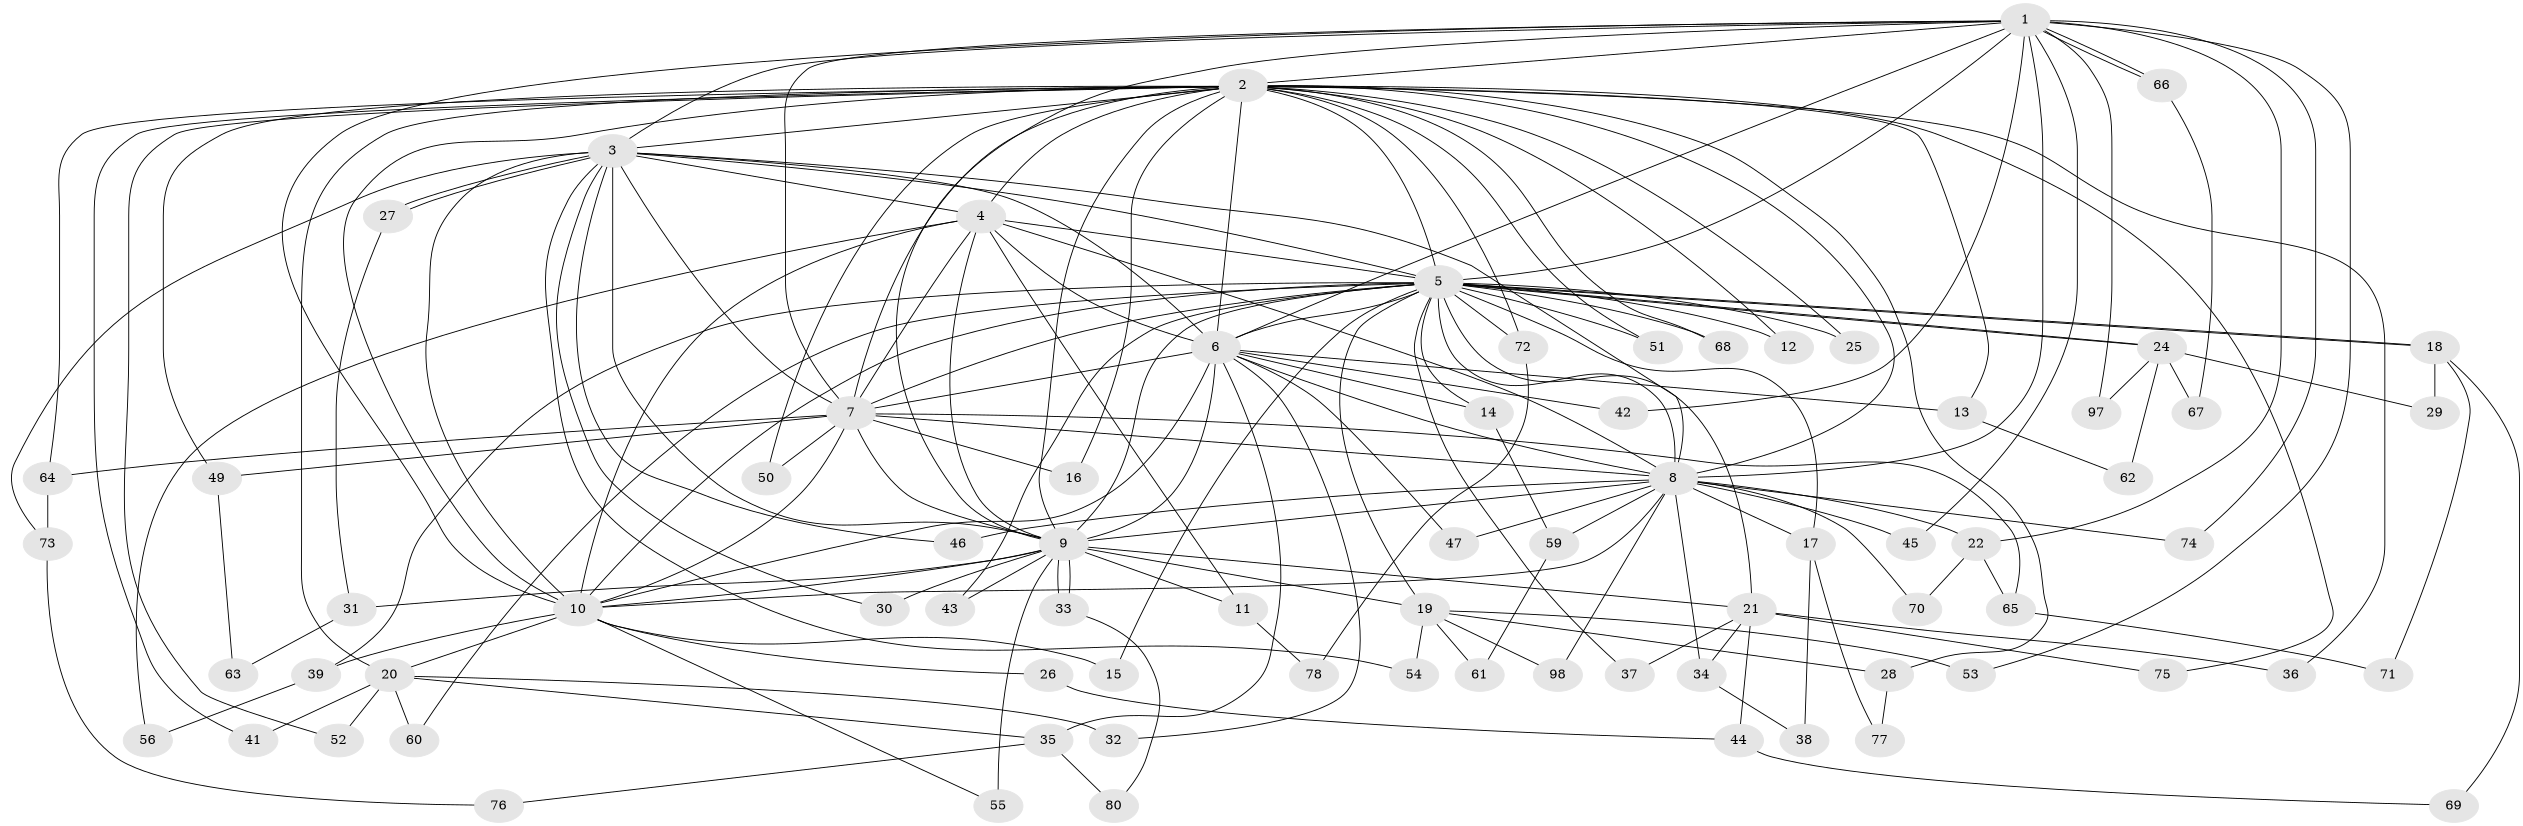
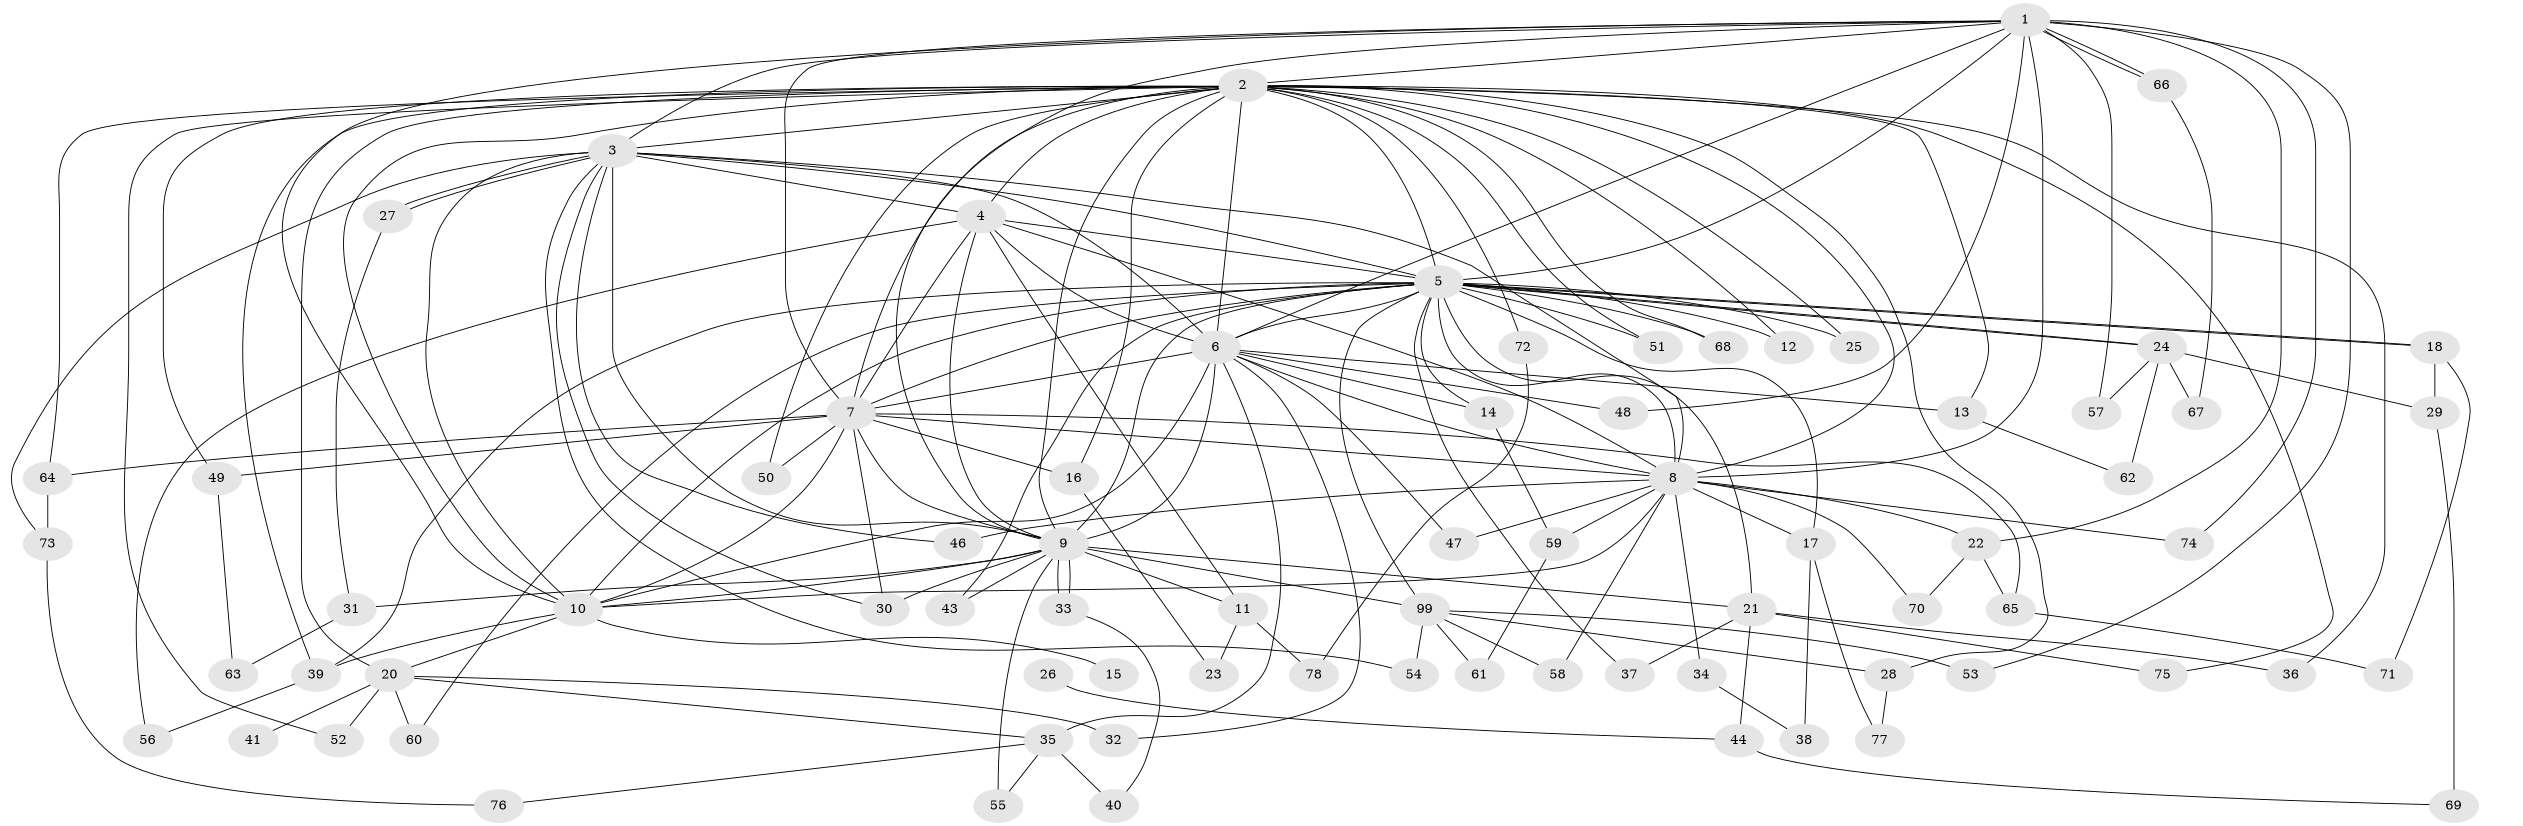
edge "2" -- "41": now "2" -- "39"
edge "3" -- "7": now "30" -- "7"
edge "5" -- "72": removed
edge "4" -- "10": removed
node "42": label "42" -> "48"
node "97": label "97" -> "57"
edge "5" -- "15": removed
edge "8" -- "9": removed
node "45": removed
edge "18" -- "69": now "29" -- "69"
node "19": label "19" -> "99"
edge "21" -- "34": removed
edge "10" -- "26": removed
node "23": added
node "98": label "98" -> "58"
edge "10" -- "55": now "35" -- "55"
node "80": label "80" -> "40"
